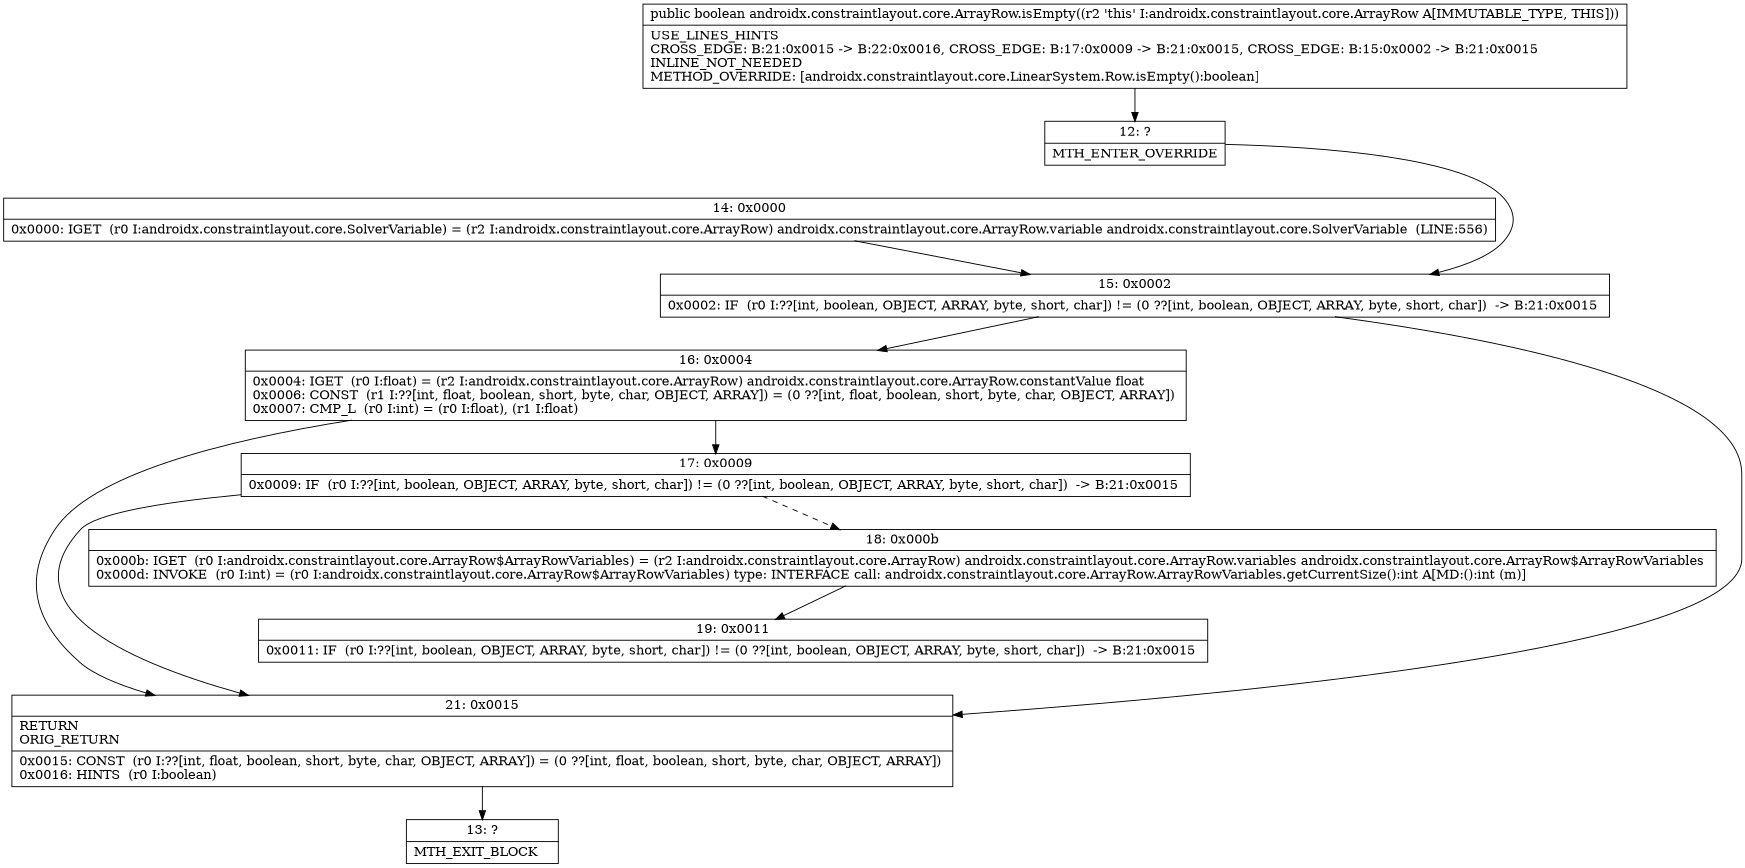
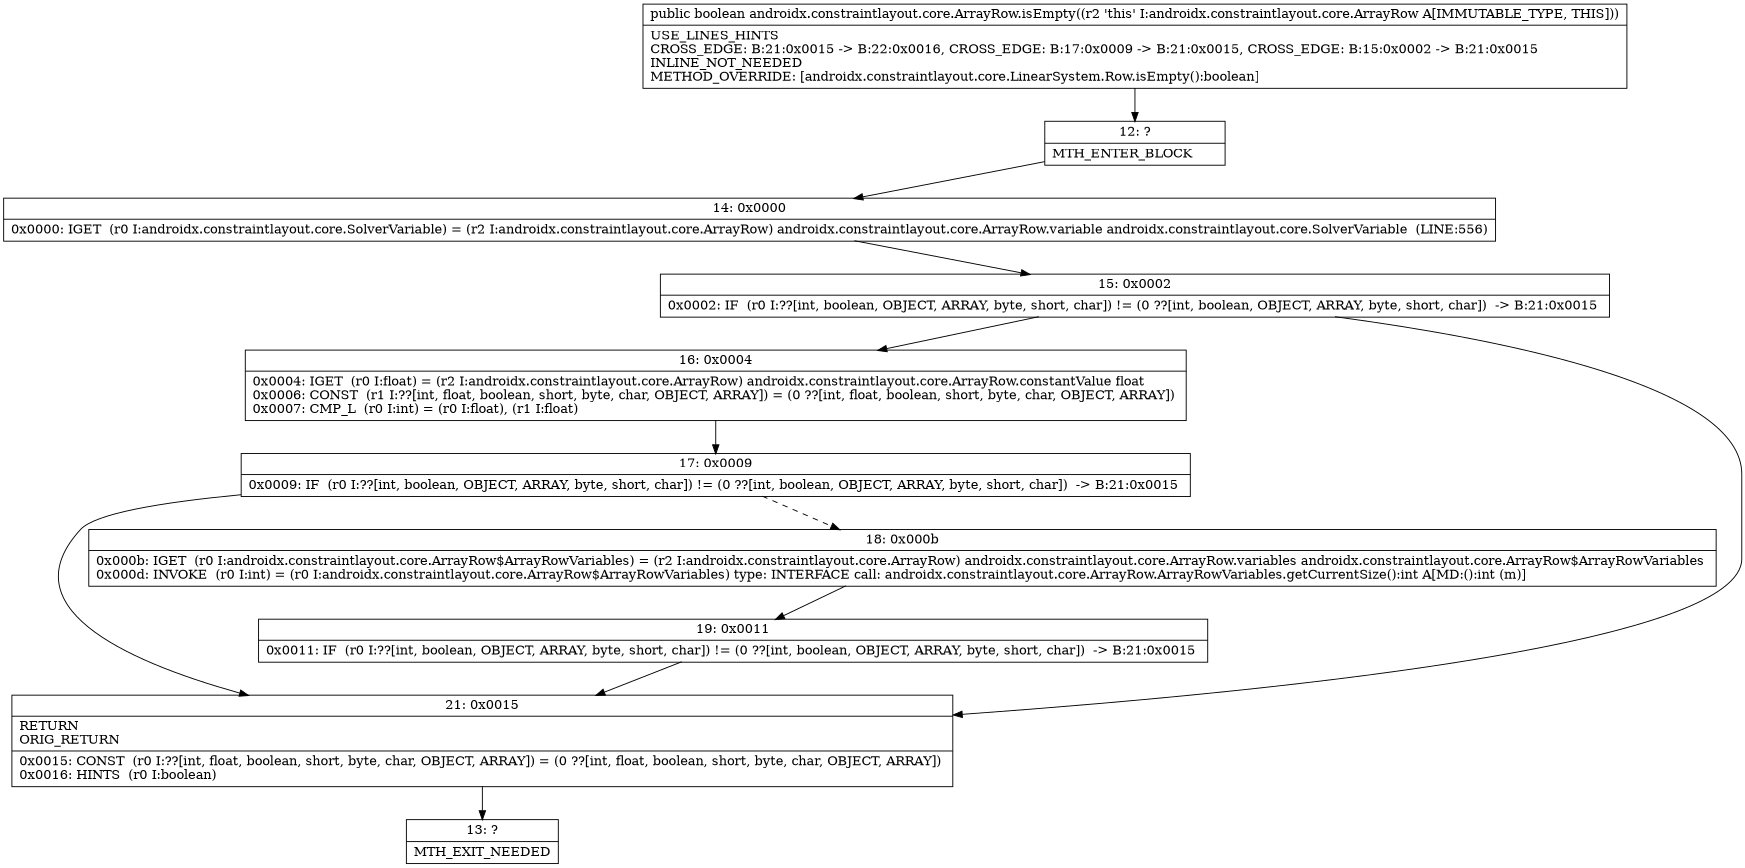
node "12: ?": text "MTH_ENTER_OVERRIDE" -> "MTH_ENTER_BLOCK"
edge "12: ?" -> "15: 0x0002": now "12: ?" -> "14: 0x0000"
edge "16: 0x0004" -> "21: 0x0015": now "19: 0x0011" -> "21: 0x0015"
node "13: ?": text "MTH_EXIT_BLOCK" -> "MTH_EXIT_NEEDED"
